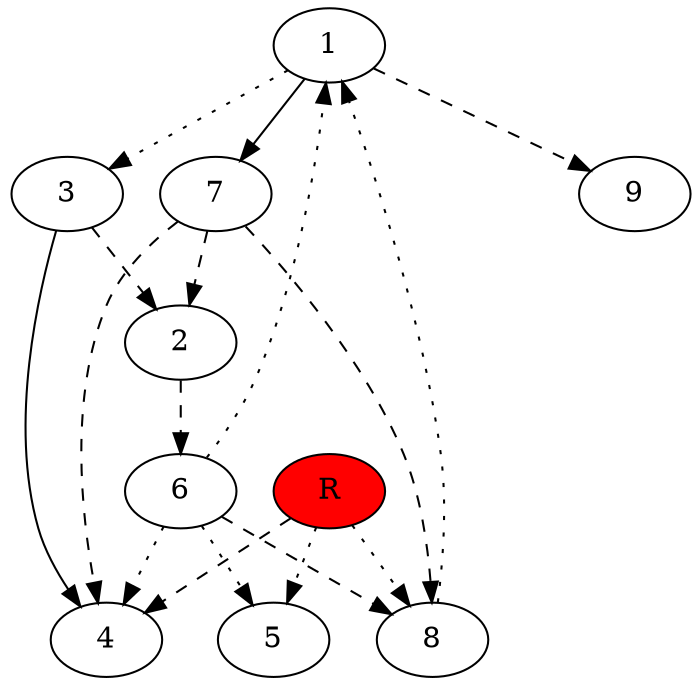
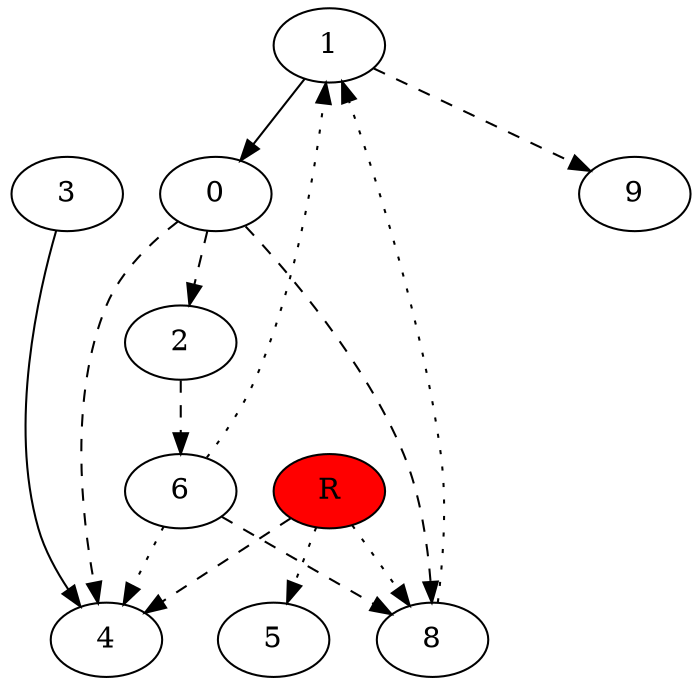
edge "1" -> "3": removed
node "7": label "7" -> "0"
edge "3" -> "2": removed
edge "6" -> "5": removed
